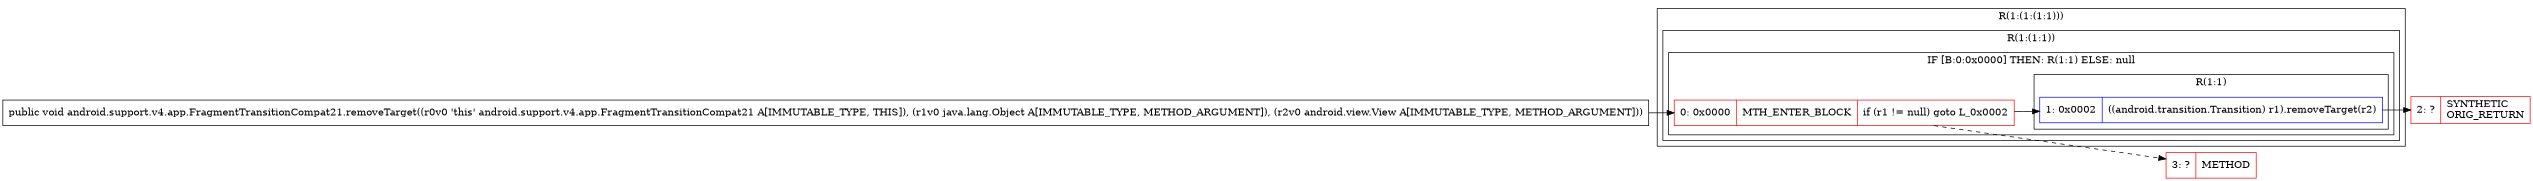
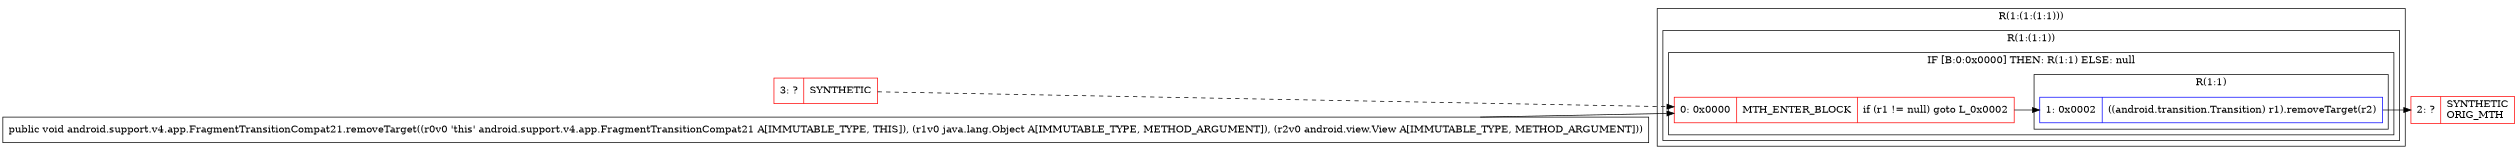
node "2: ?": text "ORIG_RETURN" -> "ORIG_MTH"
edge "0: 0x0000" -> "3: ?": reversed
node "3: ?": text "METHOD" -> "SYNTHETIC"
